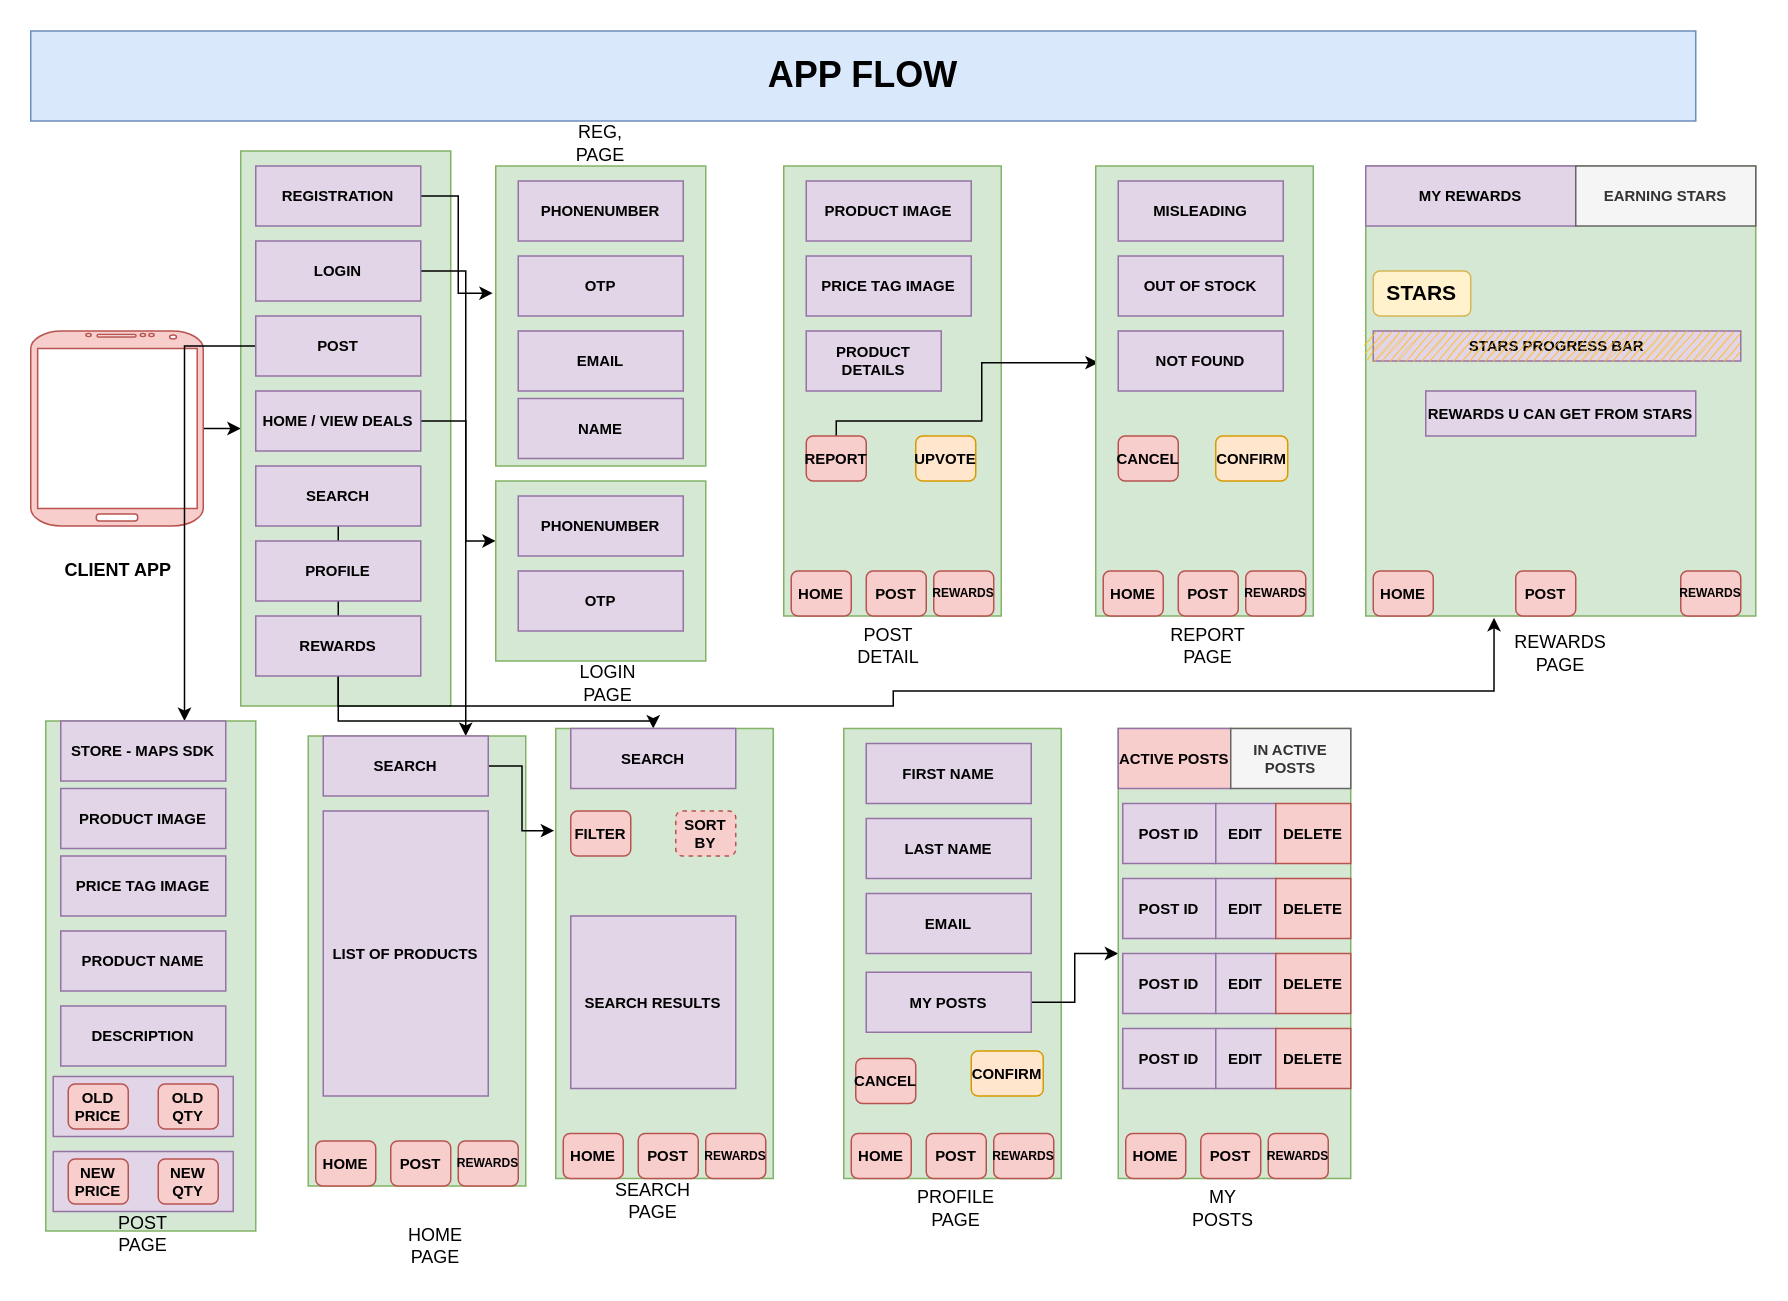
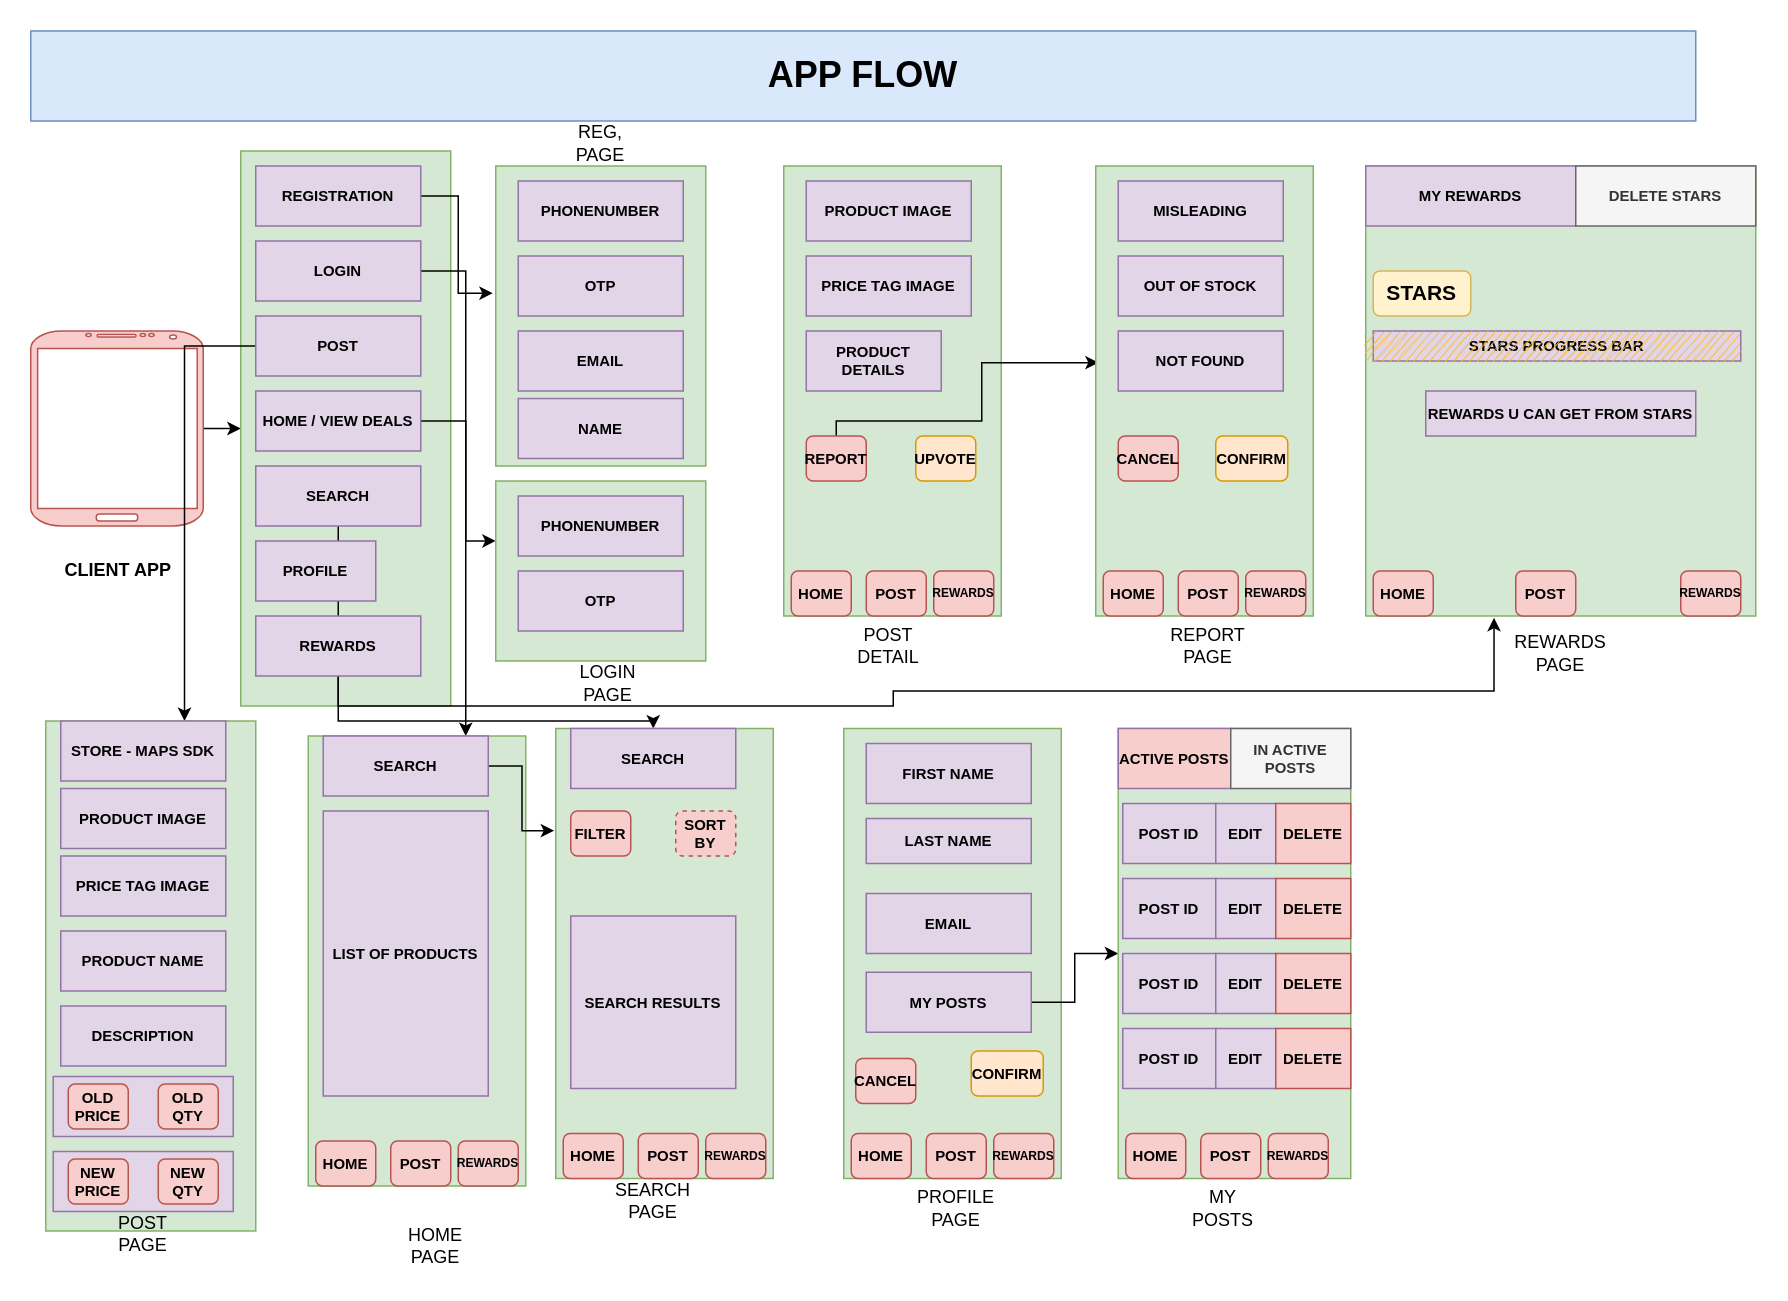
node "EARNING STARS": label "EARNING STARS" -> "DELETE STARS"
node "PROFILE": size 165x60 -> 120x60
node "LAST NAME": size 165x60 -> 165x45
